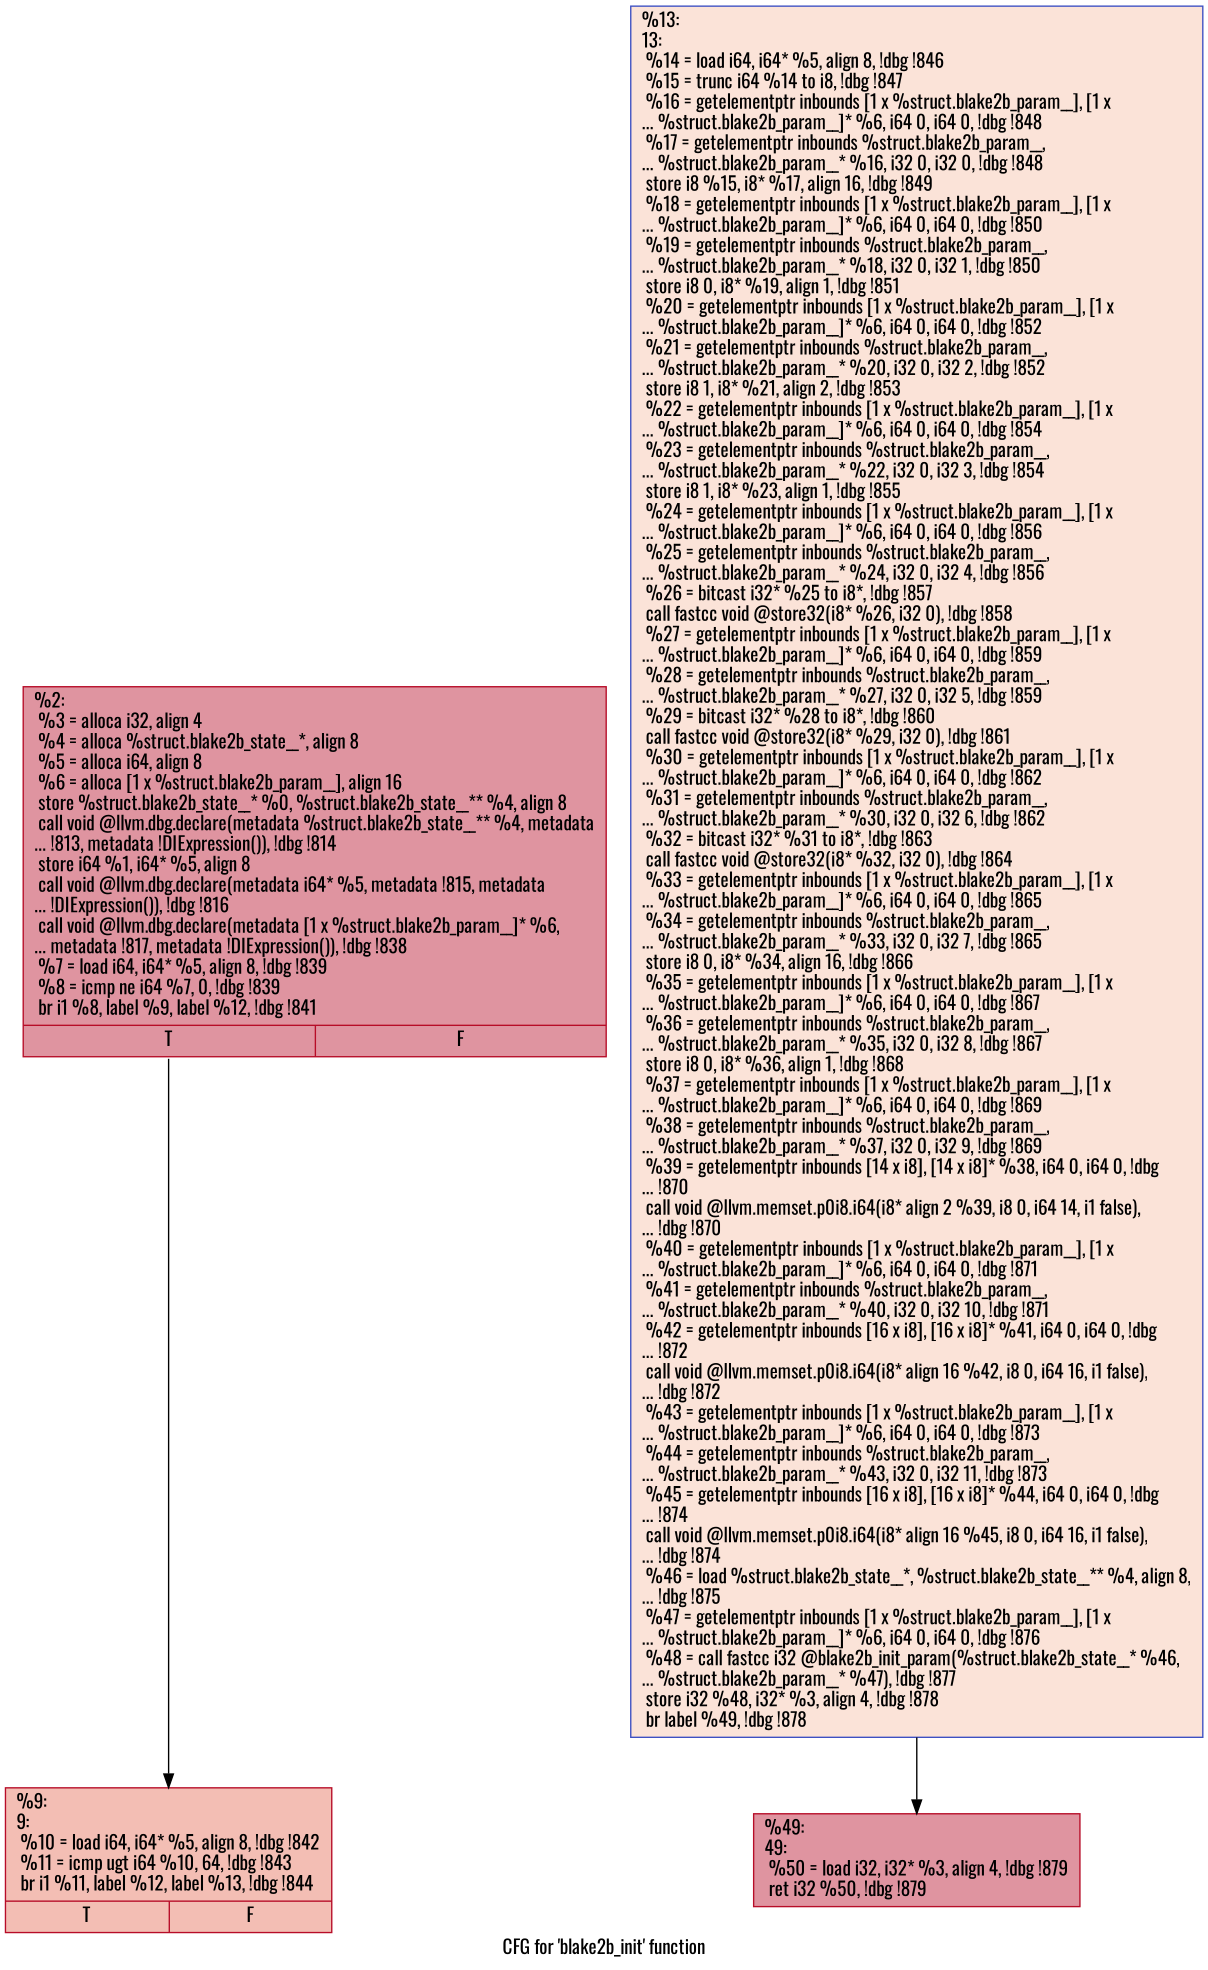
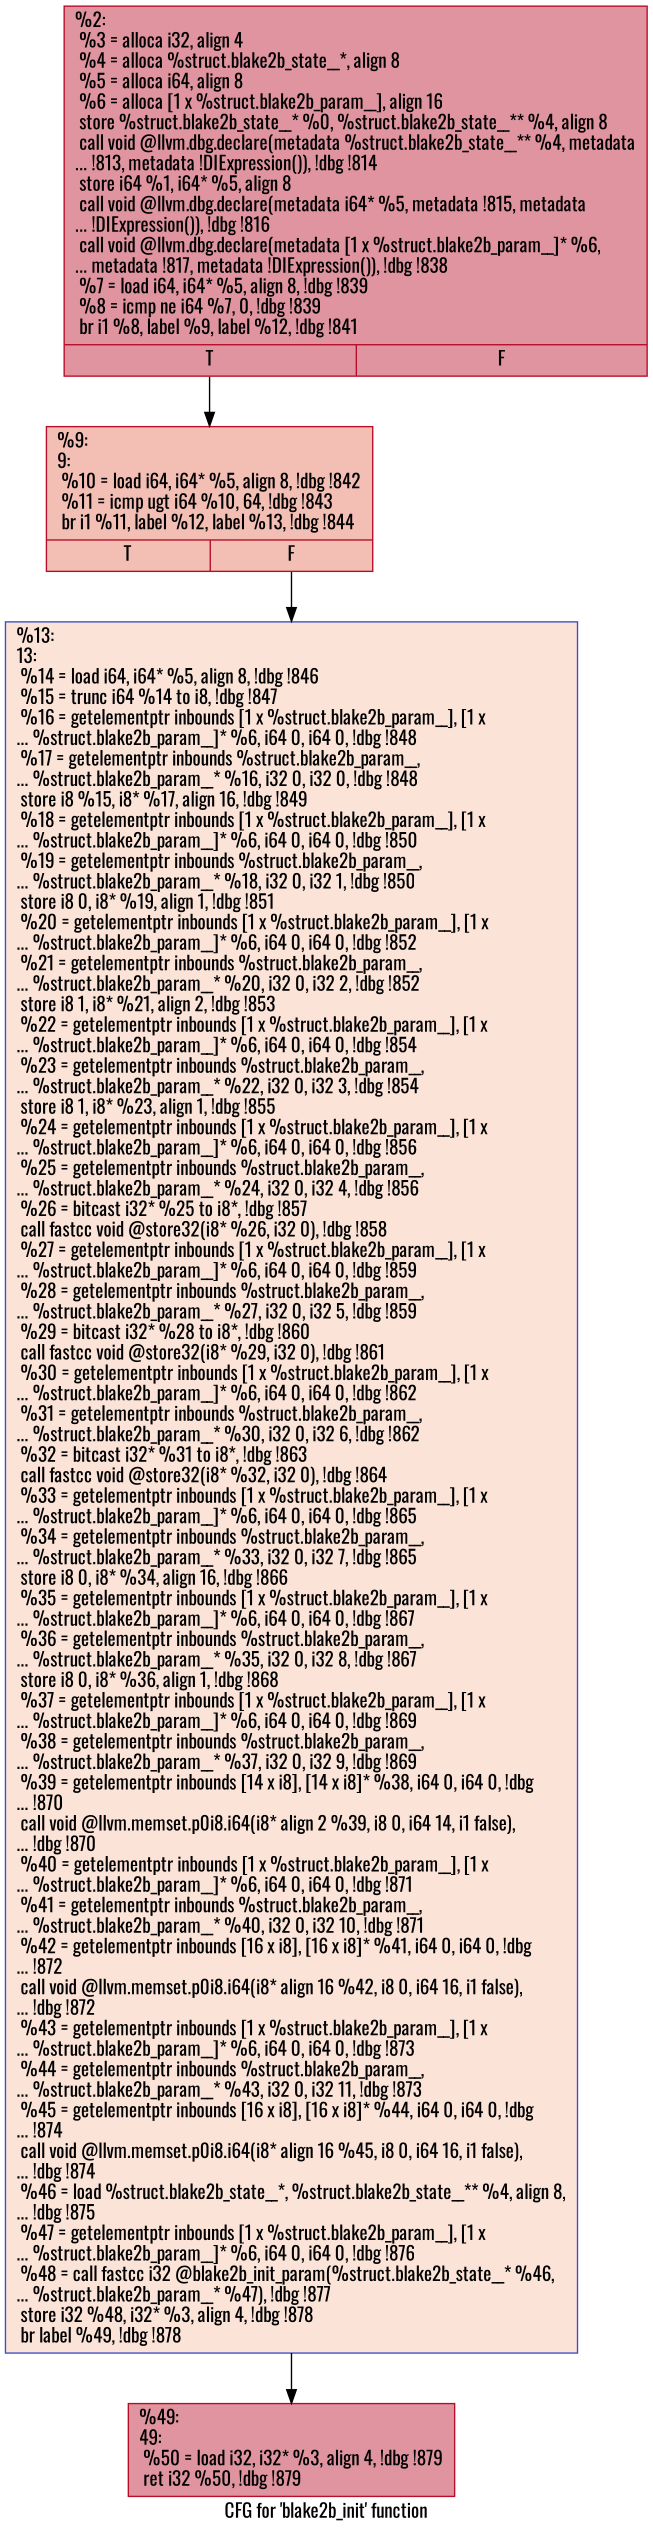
edge "%9:" -> "%13:": added
